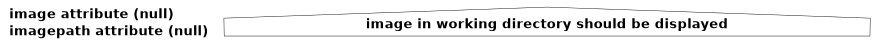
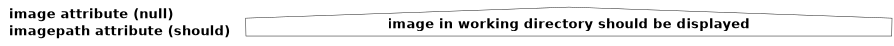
node "image attribute (null)": text "imagepath attribute (null)" -> "imagepath attribute (should)"
